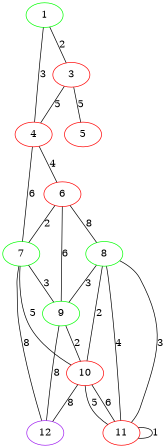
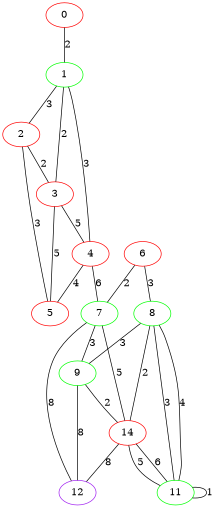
node "0": added
node "2": added
edge "4" -- "6": now "4" -- "5"
edge "6" -- "8": label "8" -> "3"
edge "6" -- "9": removed, label "6"
node "10": label "10" -> "14"
node "11": color red -> green
